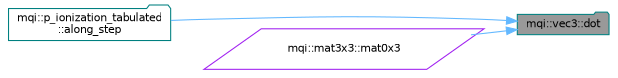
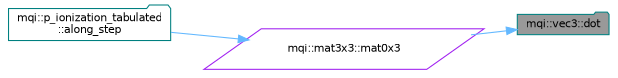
edge "mqi::p_ionization_tabulated ::along_step" -> "mqi::vec3::dot": now "mqi::p_ionization_tabulated ::along_step" -> "mqi::mat3x3::mat0x3"
